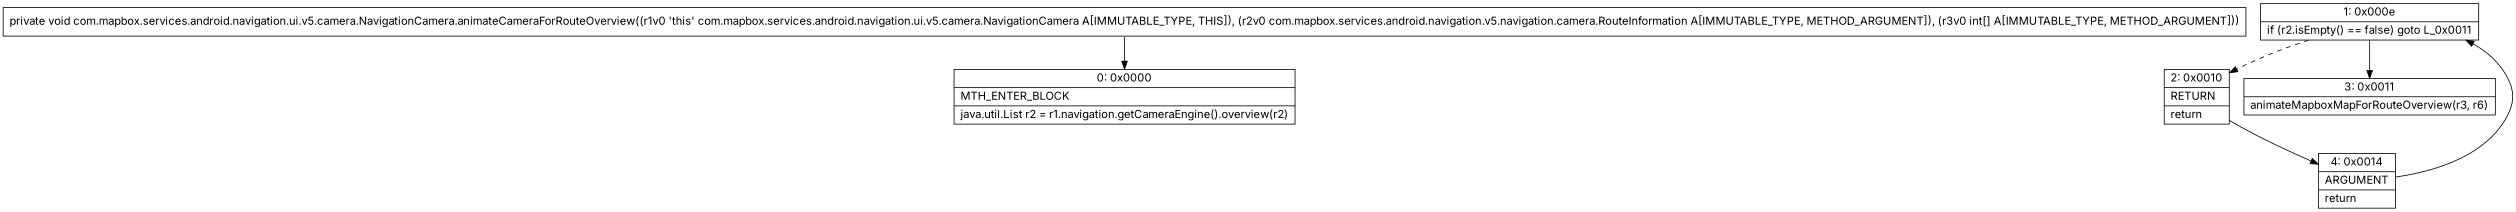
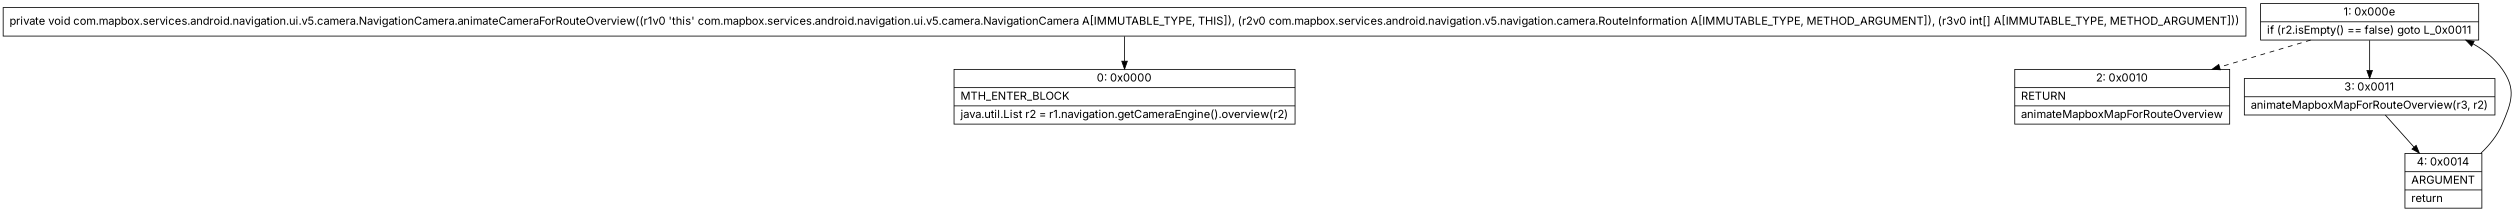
node "3: 0x0011": text "animateMapboxMapForRouteOverview(r3, r6)" -> "animateMapboxMapForRouteOverview(r3, r2)"
node "2: 0x0010": text "return" -> "animateMapboxMapForRouteOverview"
edge "2: 0x0010" -> "4: 0x0014": now "3: 0x0011" -> "4: 0x0014"
